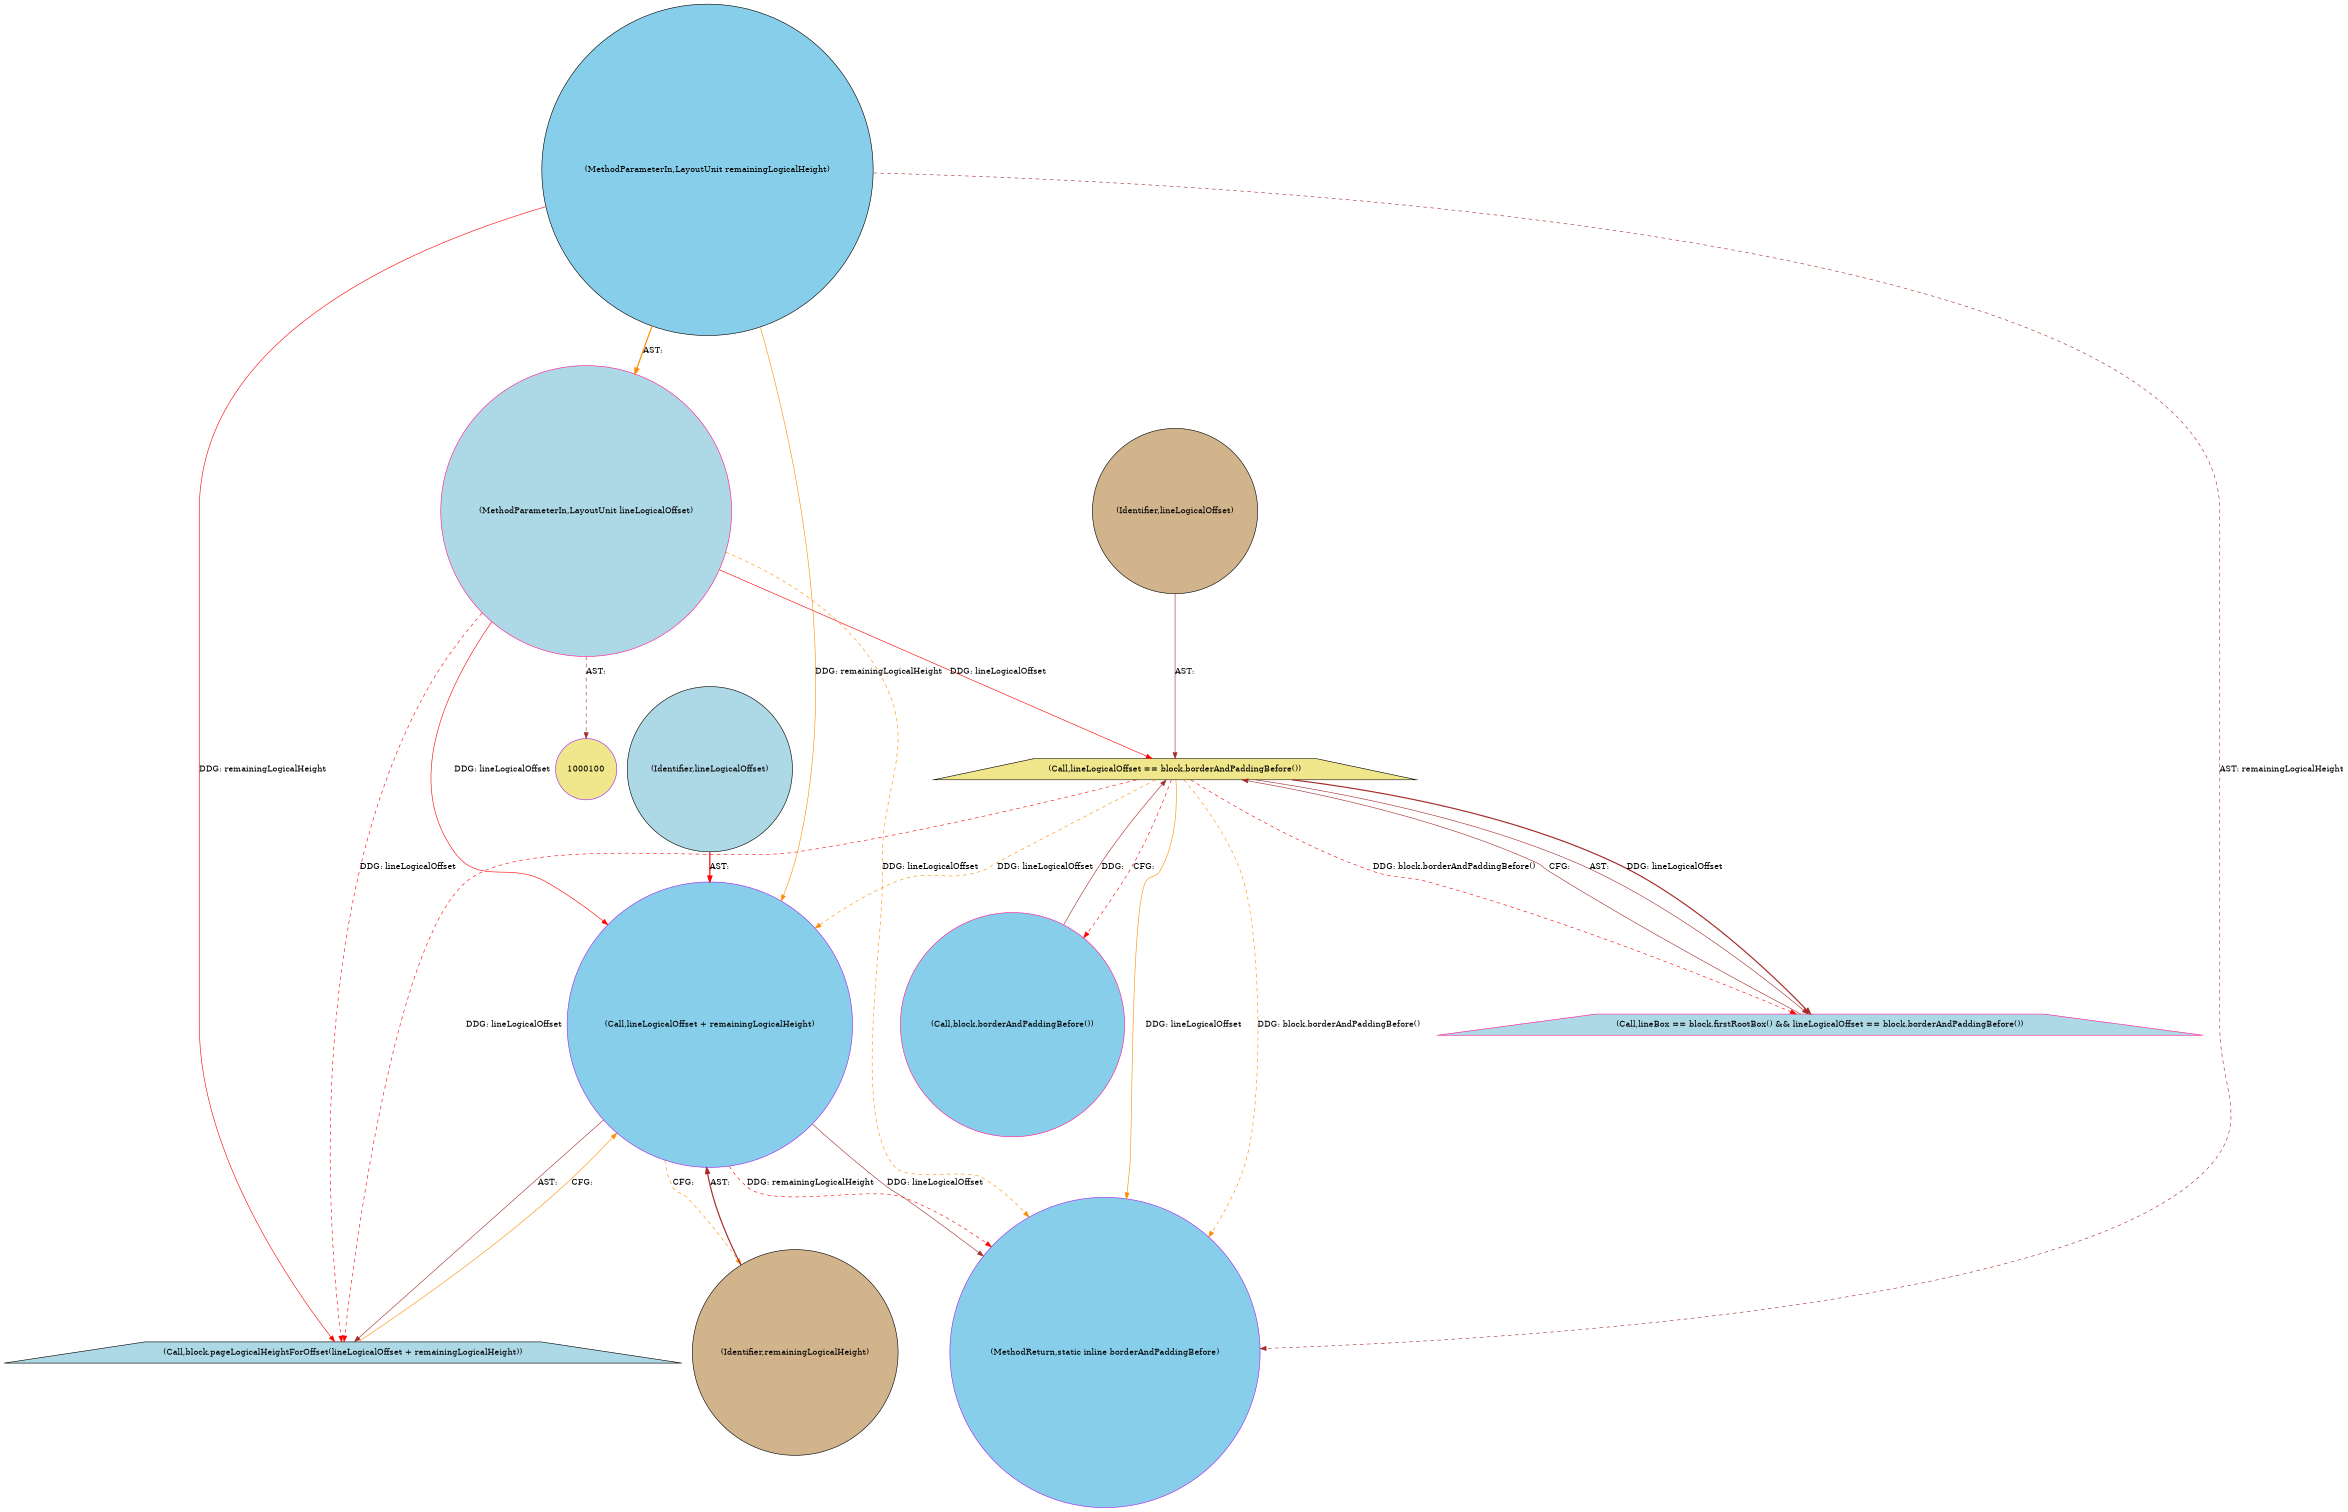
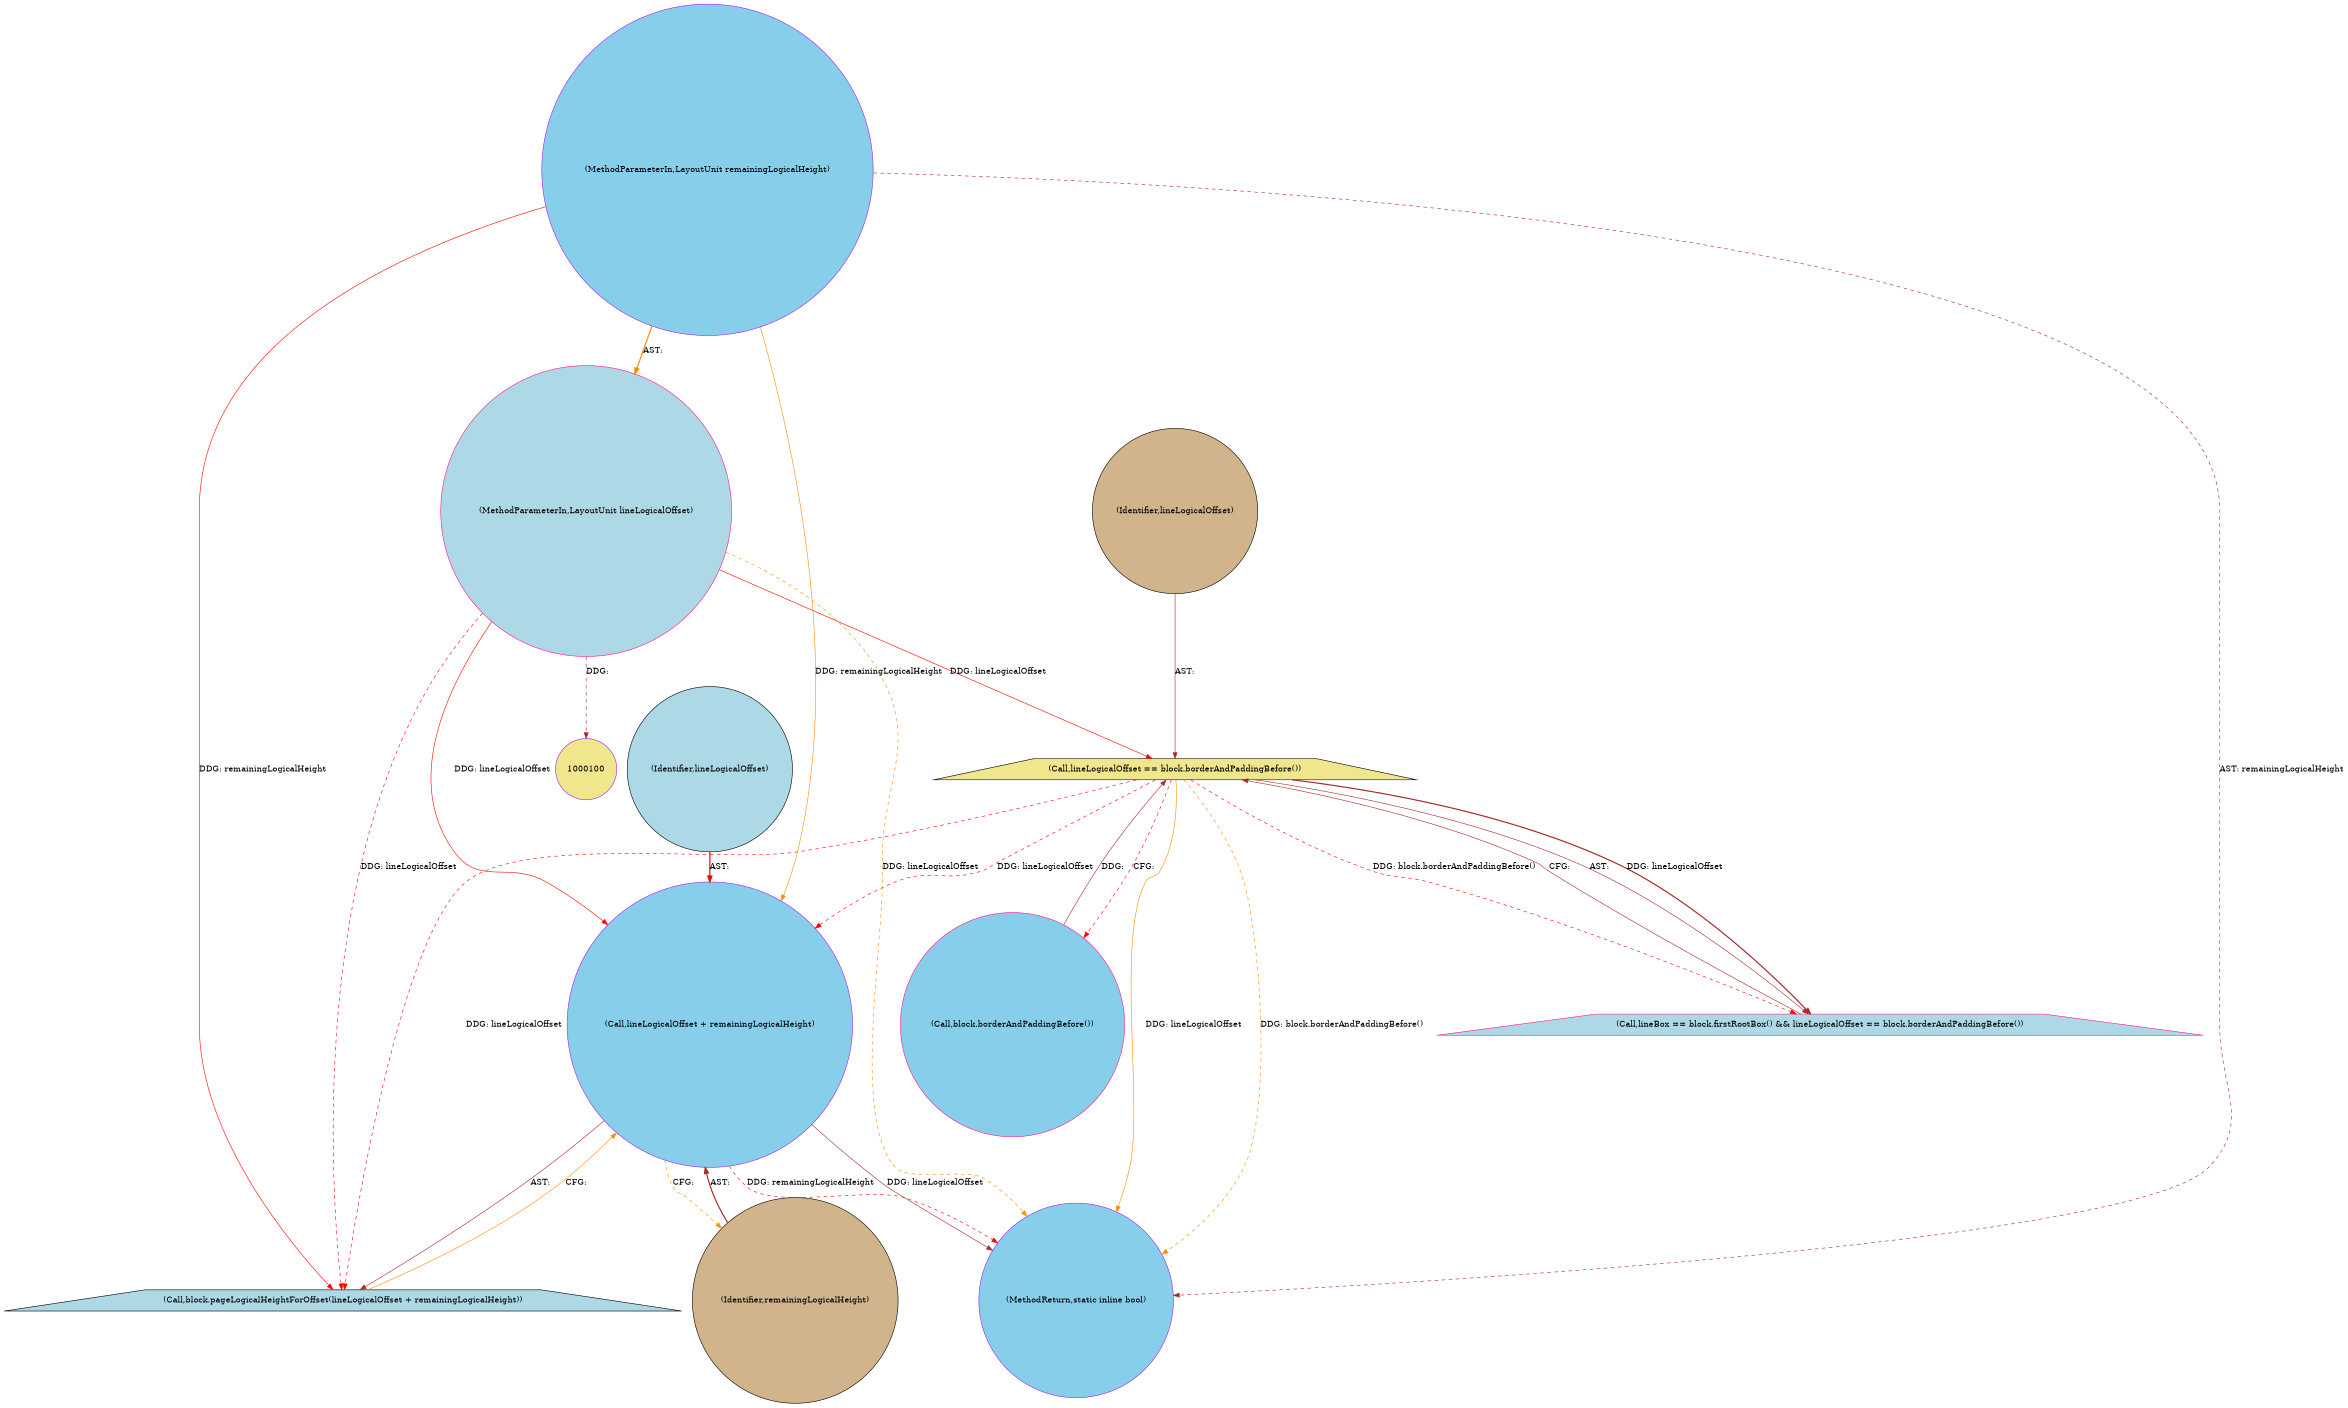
node "(MethodParameterIn,LayoutUnit remainingLogicalHeight)": color black -> purple
edge "(MethodParameterIn,LayoutUnit lineLogicalOffset)" -> "1000100": label "AST: " -> "DDG: "
edge "(Call,lineLogicalOffset == block.borderAndPaddingBefore())" -> "(Call,lineLogicalOffset + remainingLogicalHeight)": color darkorange -> red
node "(MethodReturn,static inline borderAndPaddingBefore)": label "(MethodReturn,static inline borderAndPaddingBefore)" -> "(MethodReturn,static inline bool)"
